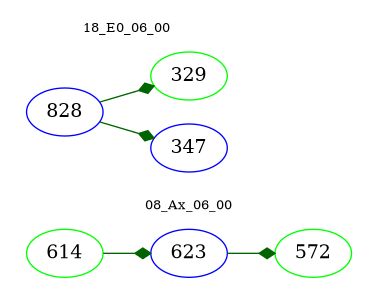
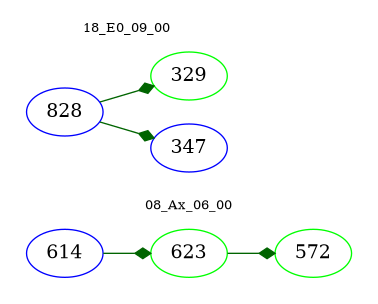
cluster "18_E0_06_00": label "18_E0_06_00" -> "18_E0_09_00"
node "614": color green -> blue
node "623": color blue -> green
